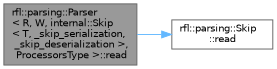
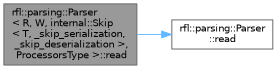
node "rfl::parsing::Skip ::read": label "rfl::parsing::Skip ::read" -> "rfl::parsing::Parser ::read"
